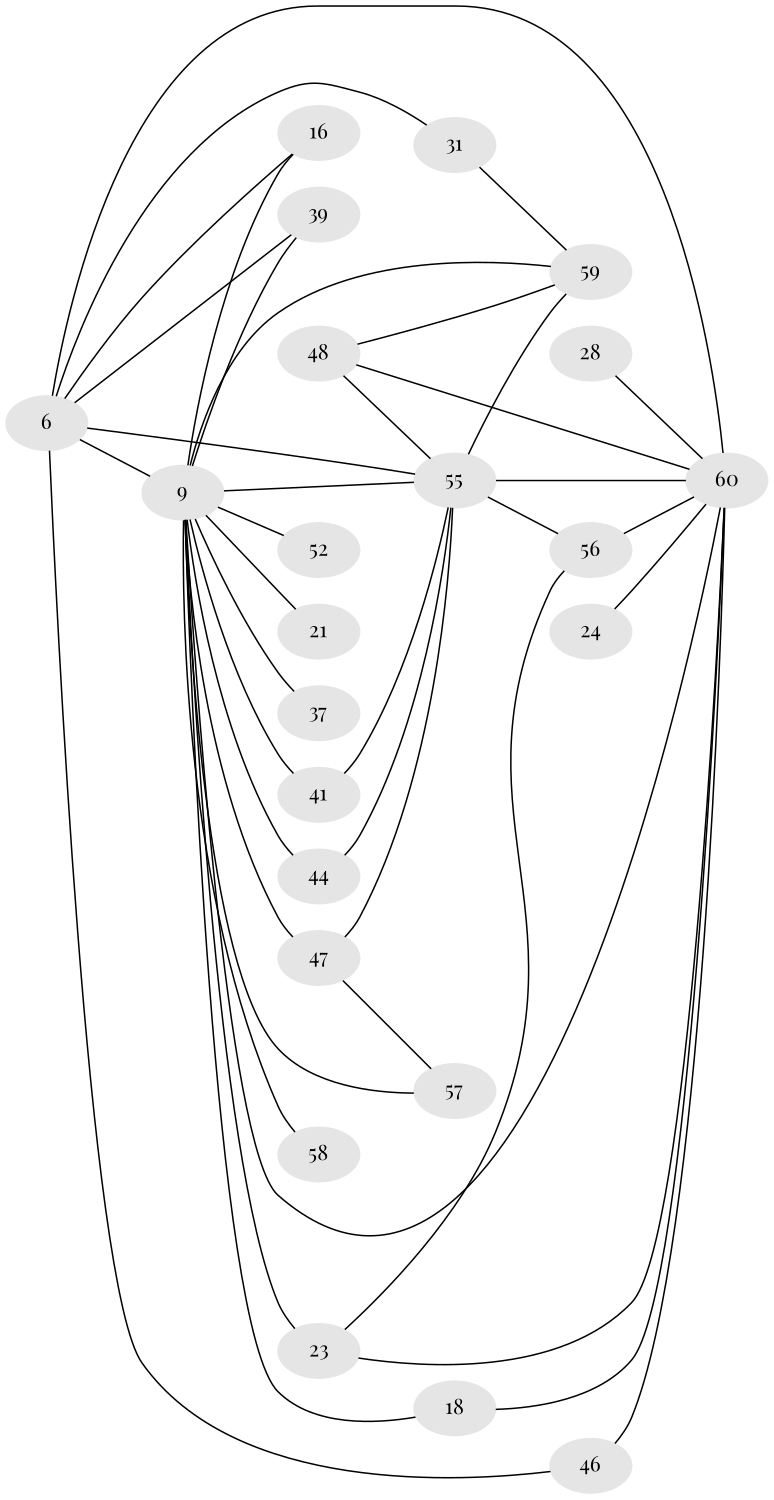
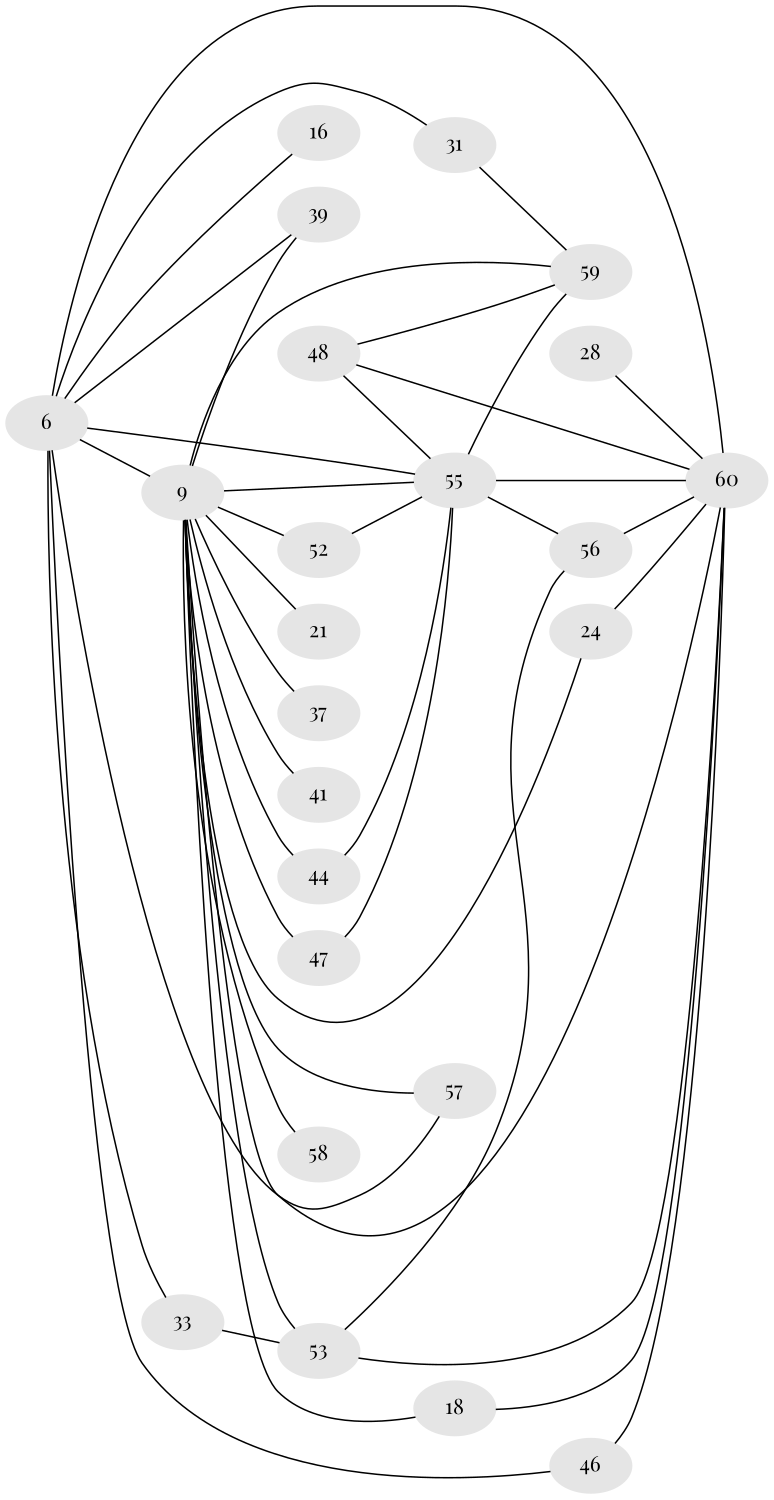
edge "16" -- "9": now "24" -- "9"
edge "55" -- "41": now "55" -- "52"
edge "47" -- "57": now "6" -- "57"
node "33": added
node "23": label "23" -> "53"
